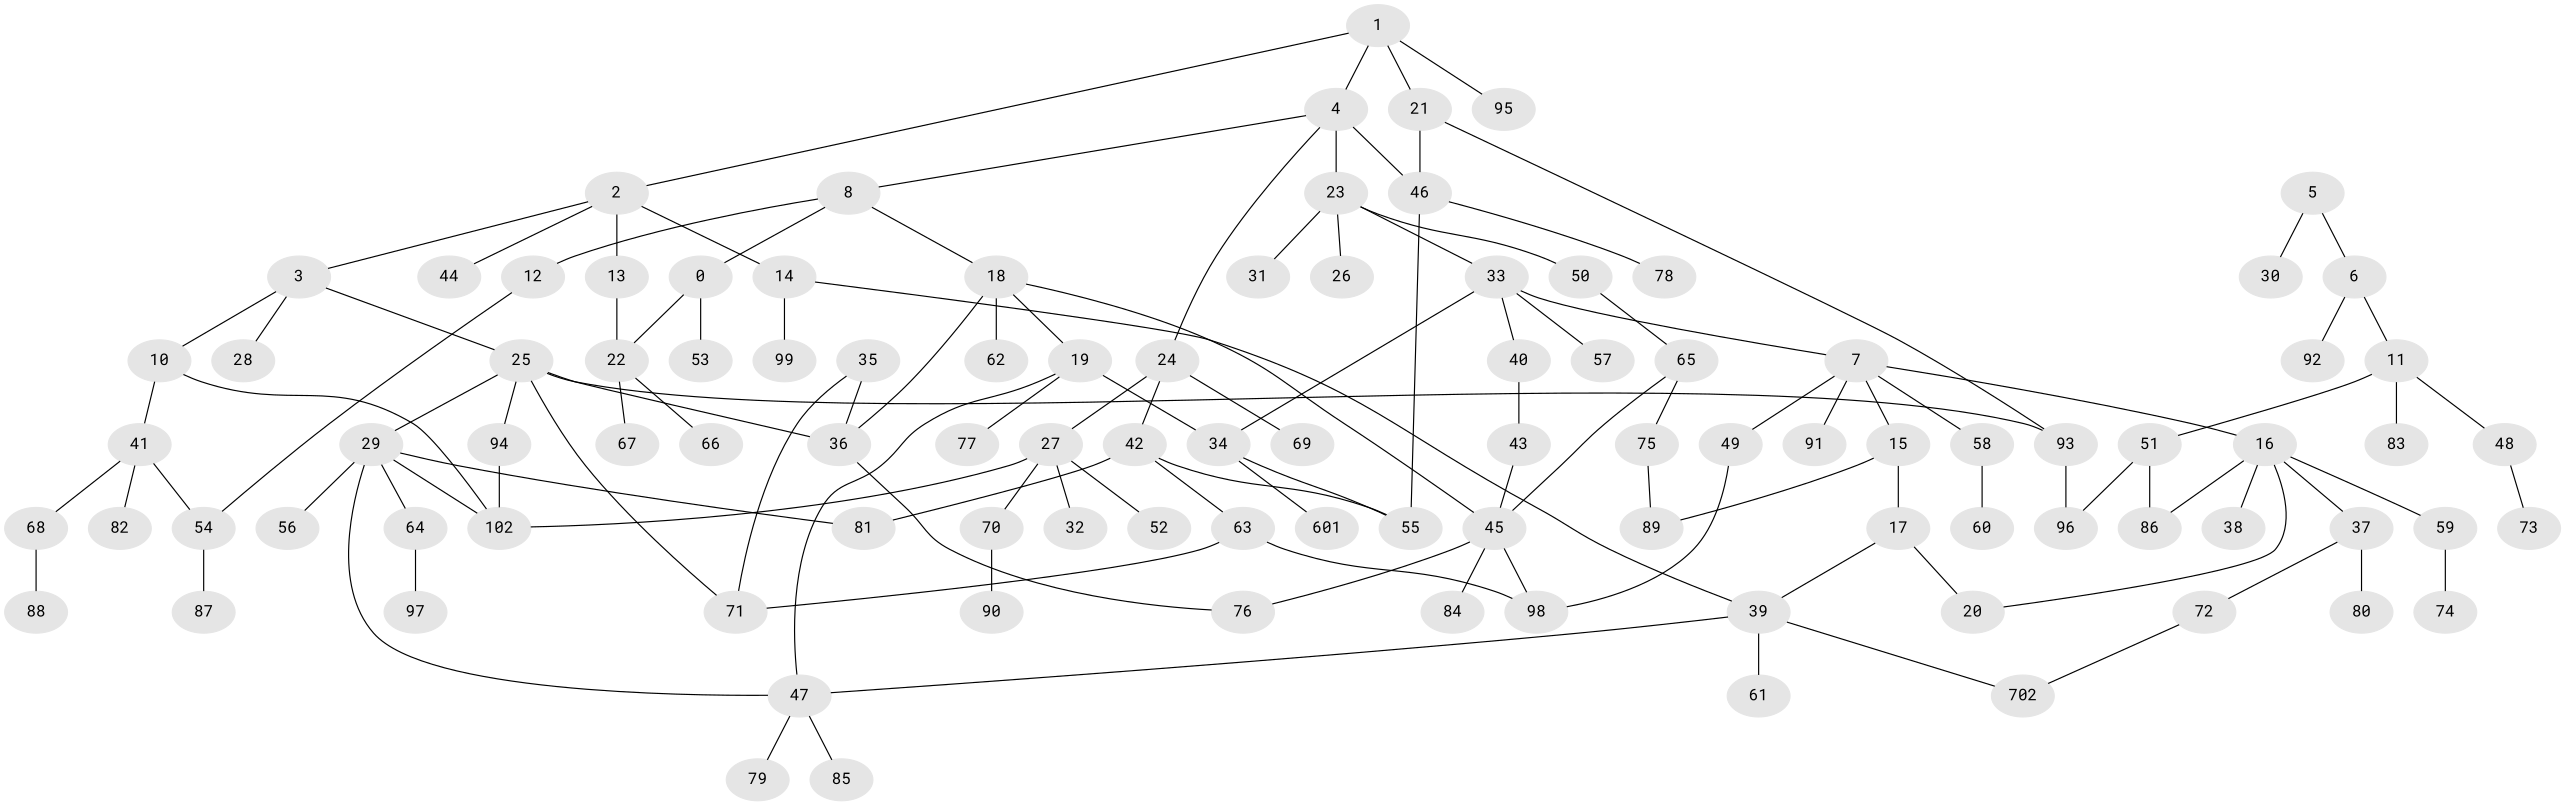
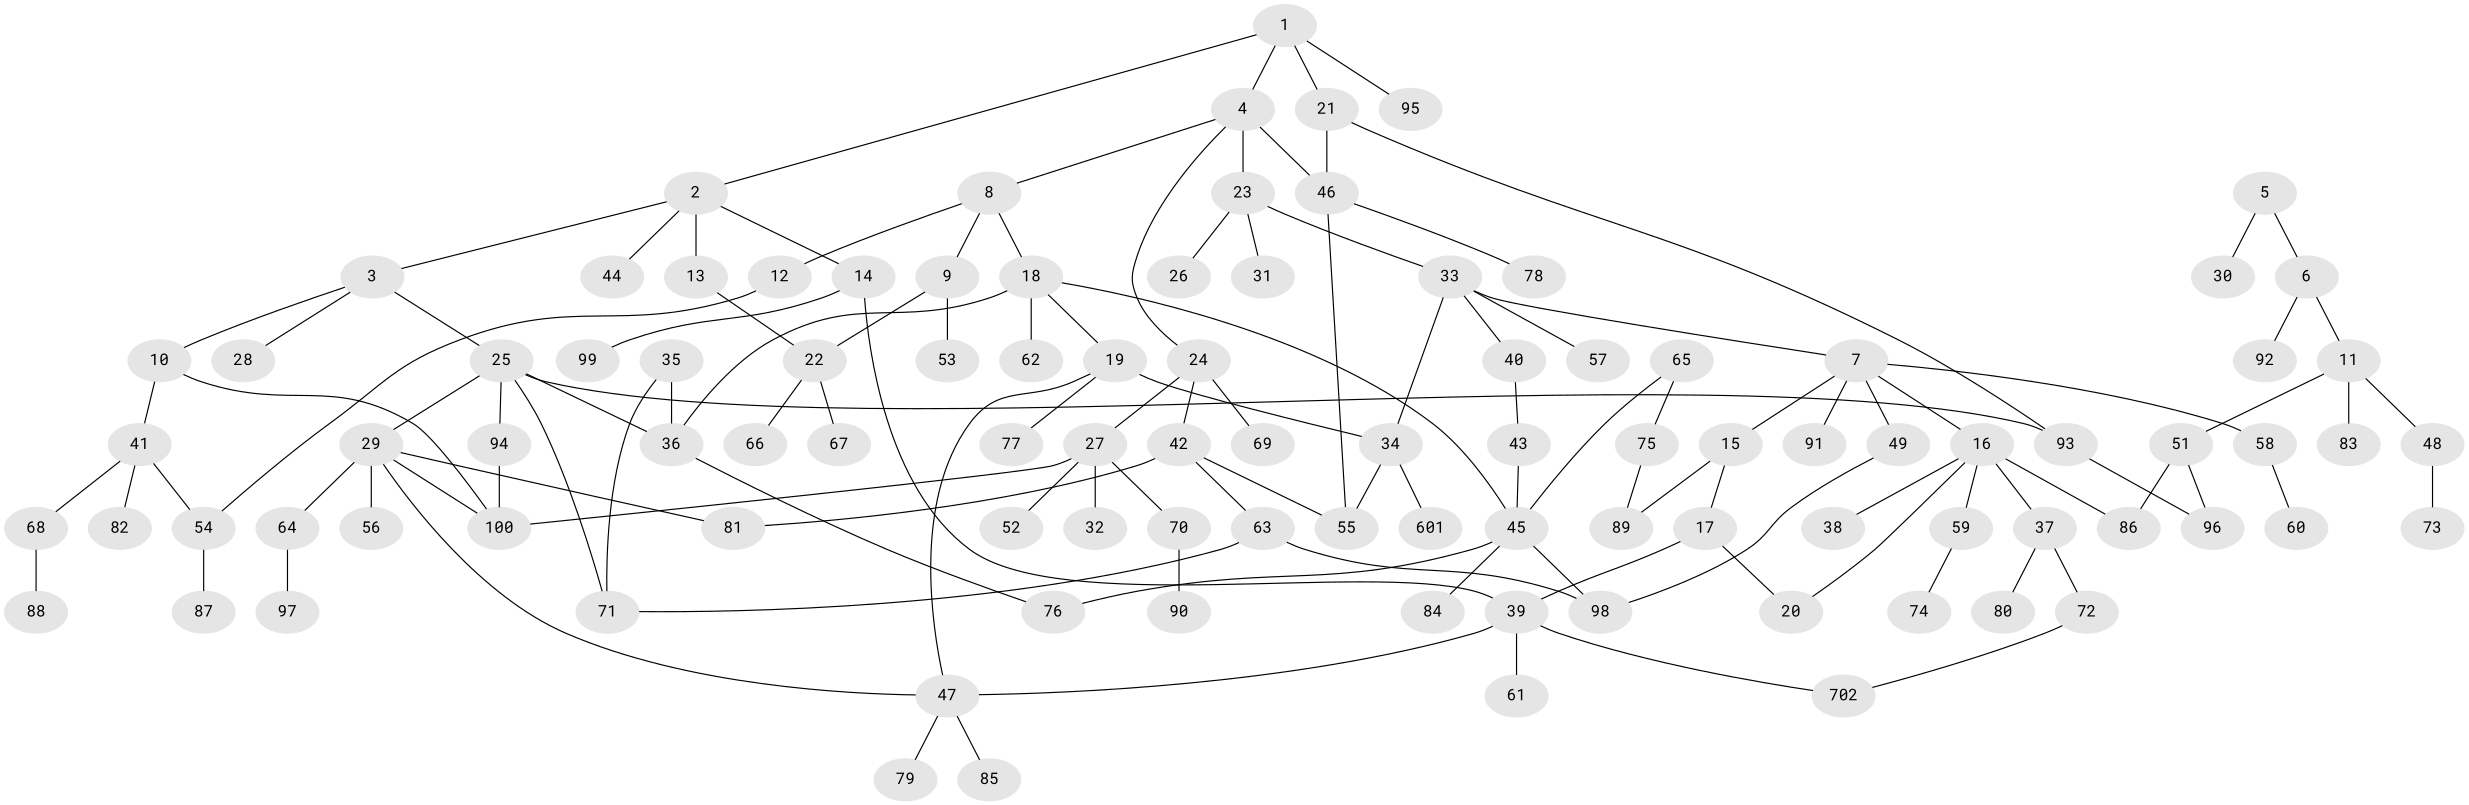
node "0": label "0" -> "9"
node "50": removed
node "102": label "102" -> "100"
